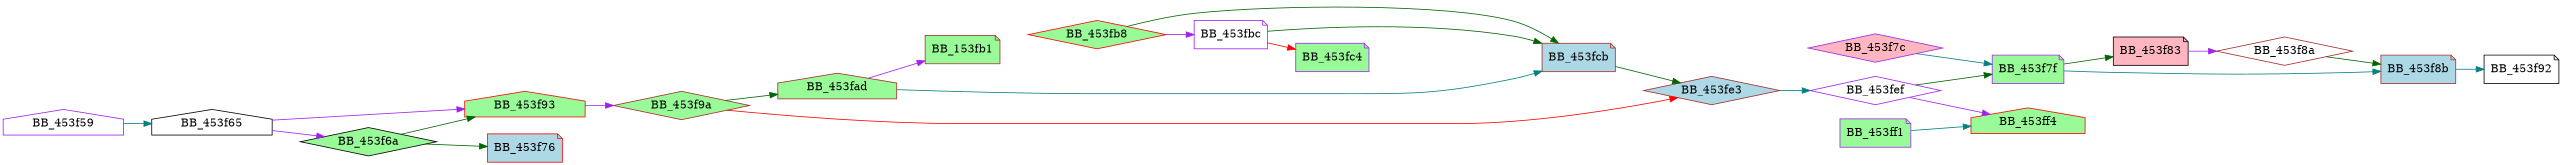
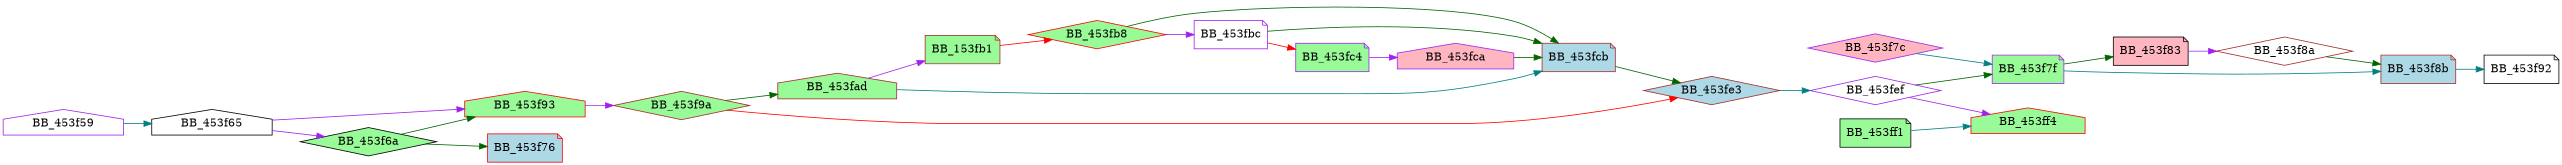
edge "BB_153fb1" -> "BB_453fb8": added
node "BB_453fca": added
node "BB_453ff1": color purple -> black
